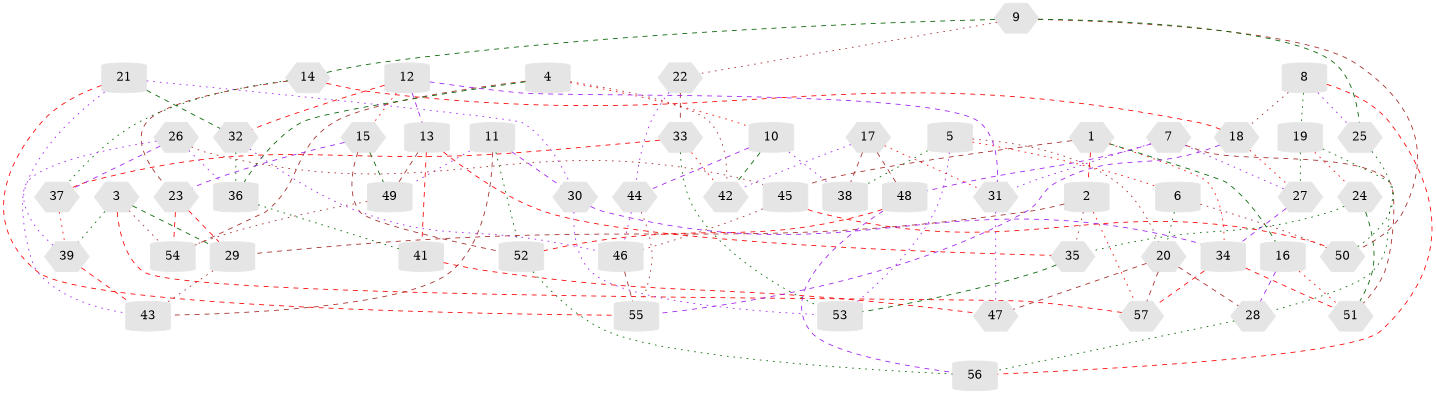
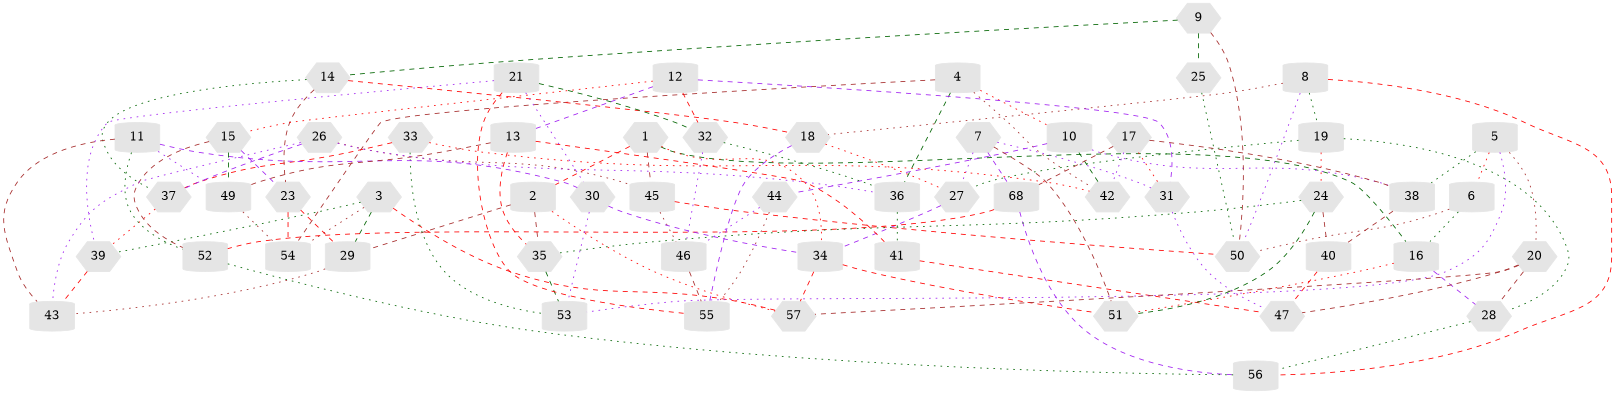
node "22": removed
edge "8" -- "25": now "8" -- "50"
node "48": label "48" -> "68"
edge "6" -- "20": now "6" -- "16"
edge "2" -- "35": style dotted -> dashed
node "40": added
